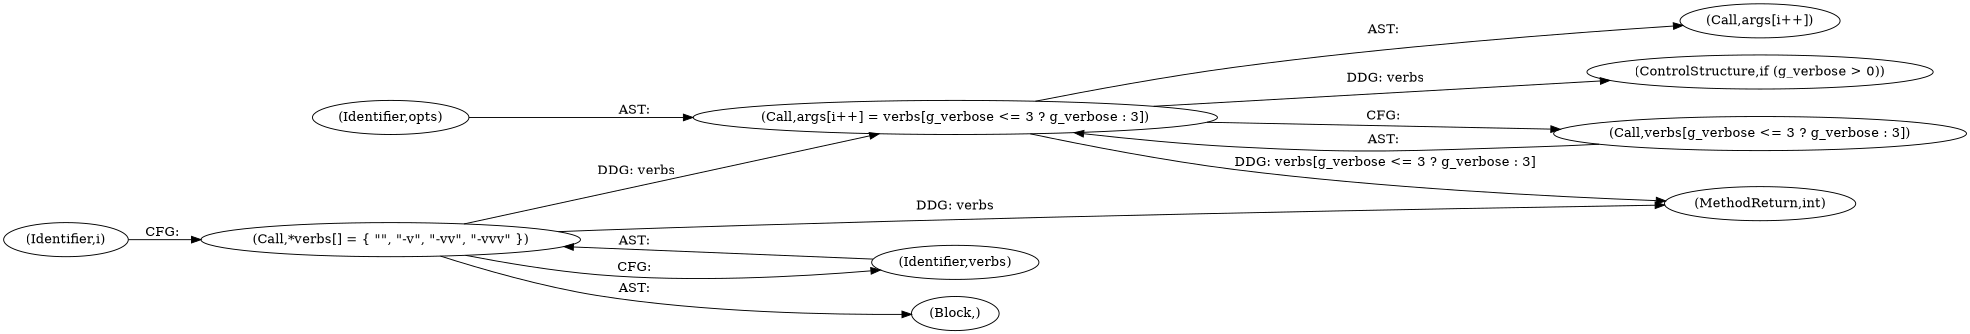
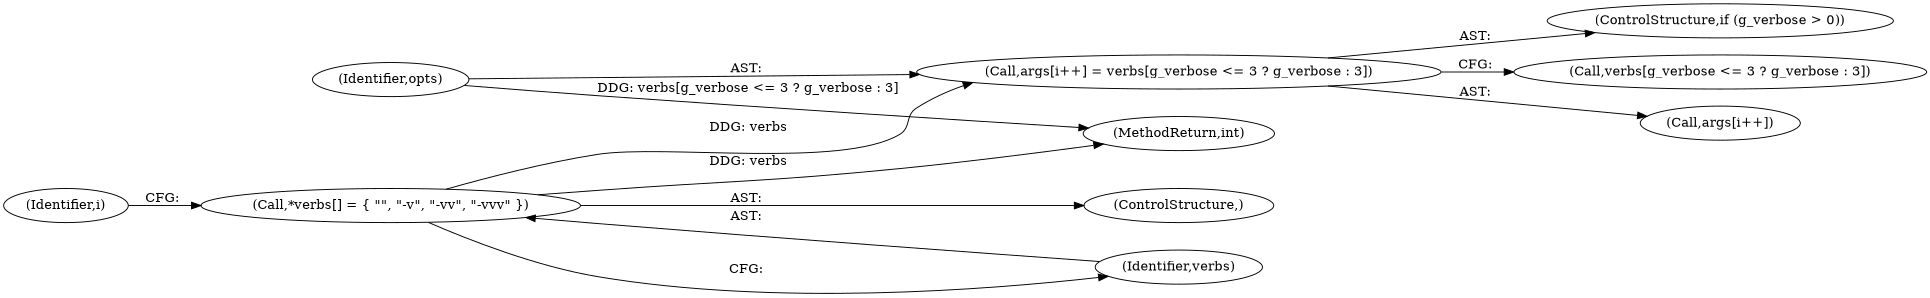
edge "(Call,args[i++] = verbs[g_verbose <= 3 ? g_verbose : 3])" -> "(ControlStructure,if (g_verbose > 0))": label "DDG: verbs" -> "AST: "
edge "(Call,verbs[g_verbose <= 3 ? g_verbose : 3])" -> "(Call,args[i++] = verbs[g_verbose <= 3 ? g_verbose : 3])": removed, label "AST:"
edge "(Call,args[i++] = verbs[g_verbose <= 3 ? g_verbose : 3])" -> "(MethodReturn,int)": now "(Identifier,opts)" -> "(MethodReturn,int)"
node "(Block,)": label "(Block,)" -> "(ControlStructure,)"
